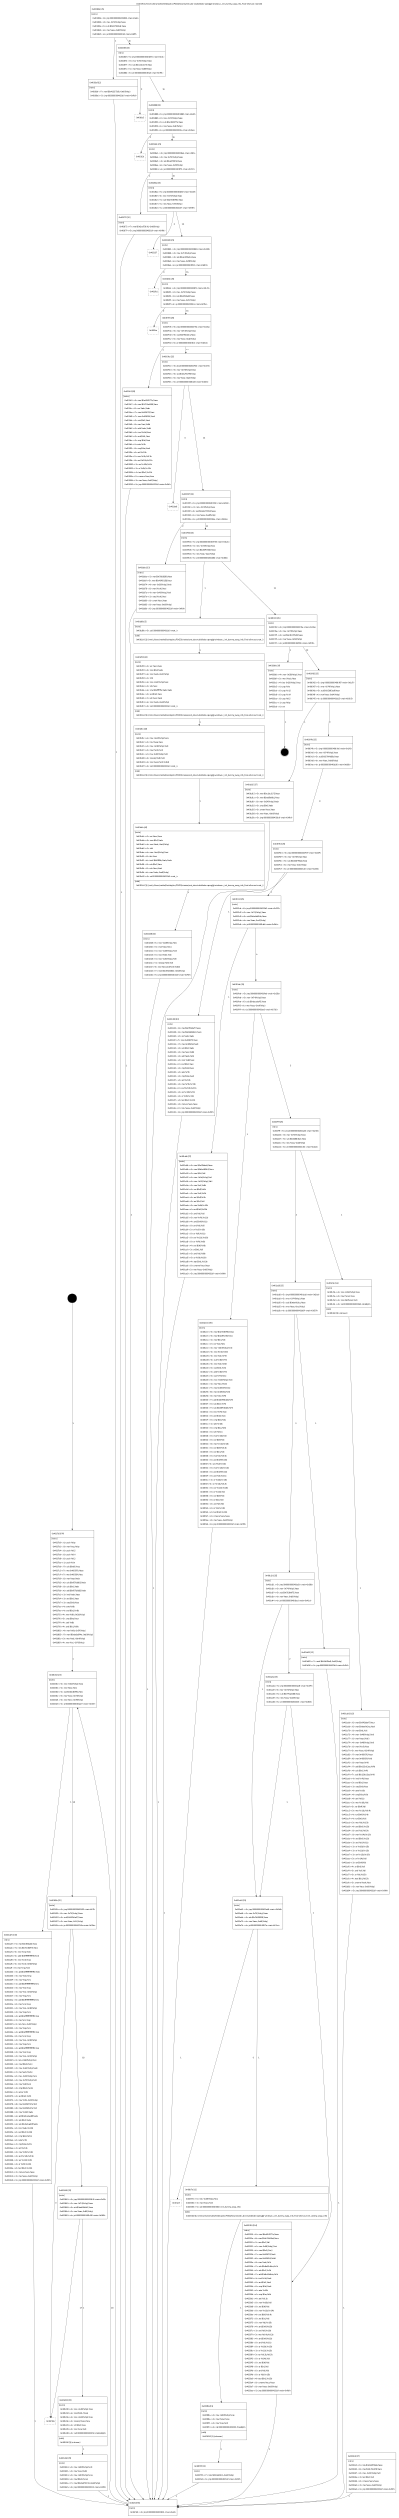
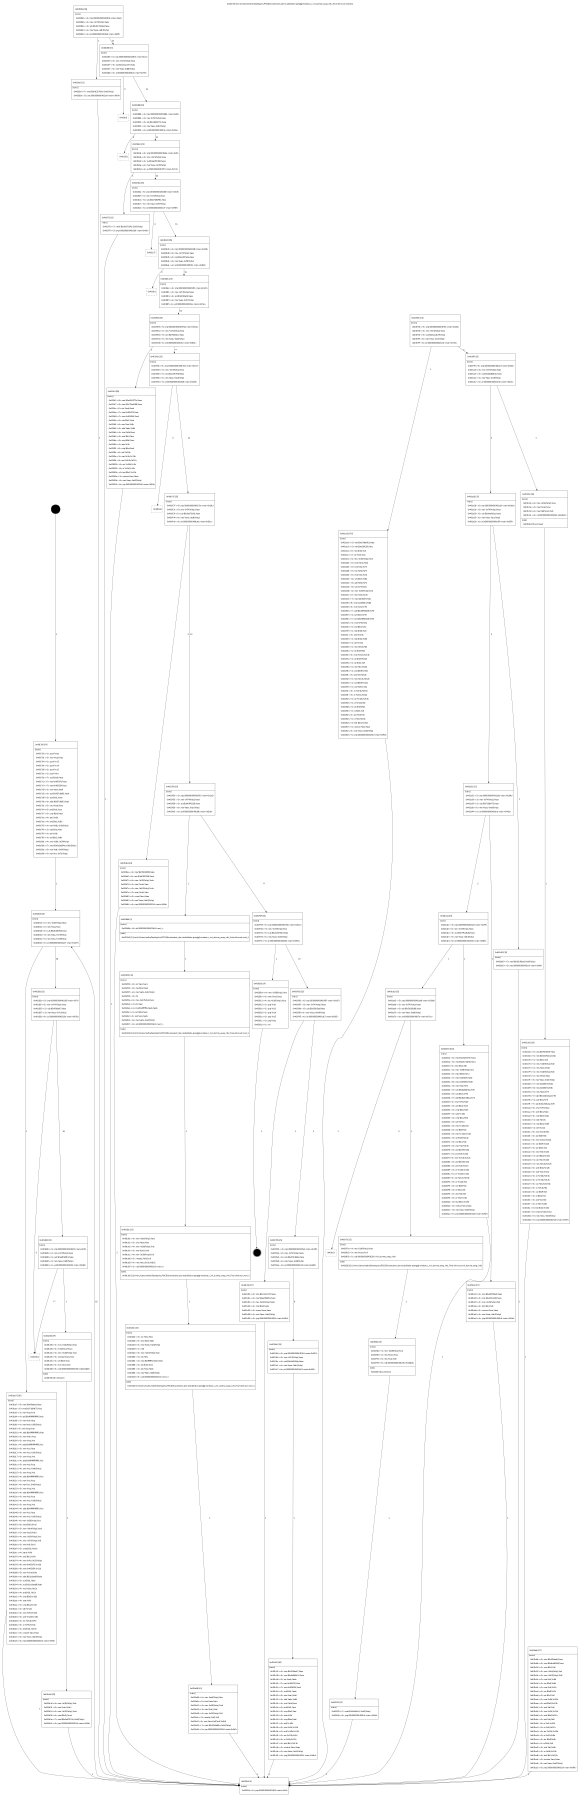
node "0x4020ce": removed
node "0x4019cd [25]": removed
edge "0x401a31 [25]" -> "0x401a63 [25]": now "0x401a31 [25]" -> "0x401bcd [27]"
